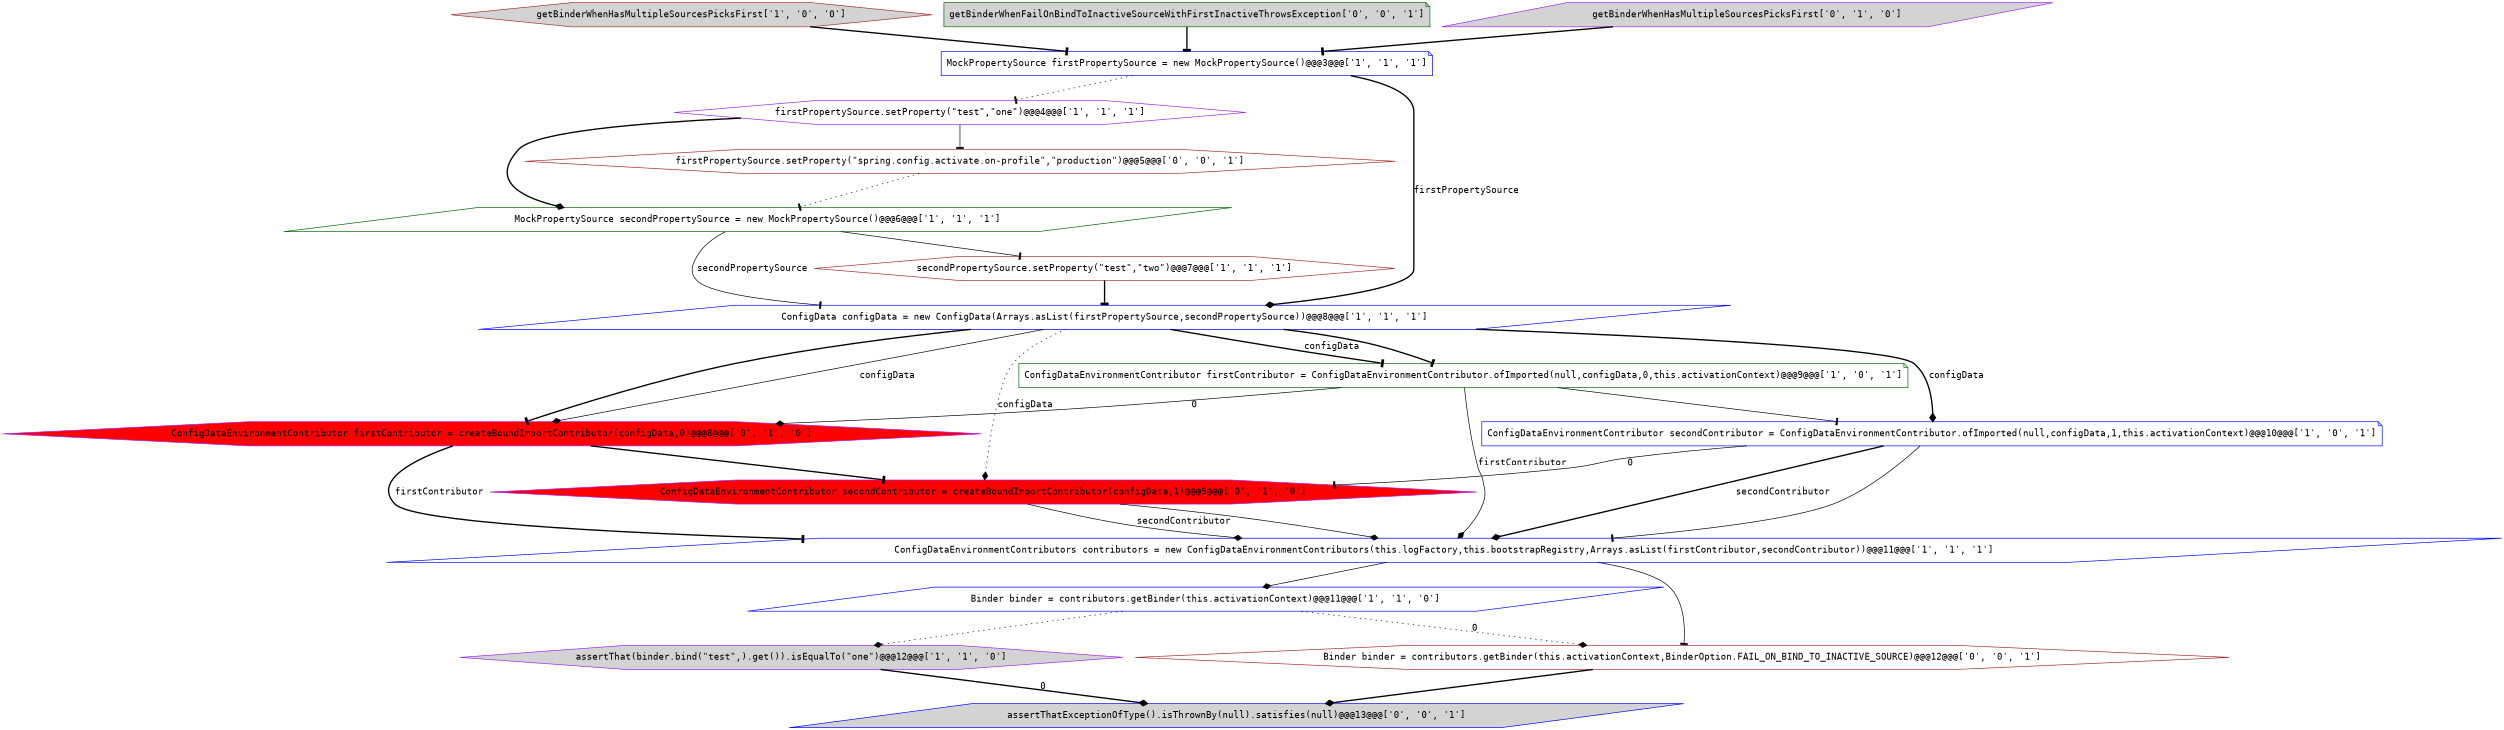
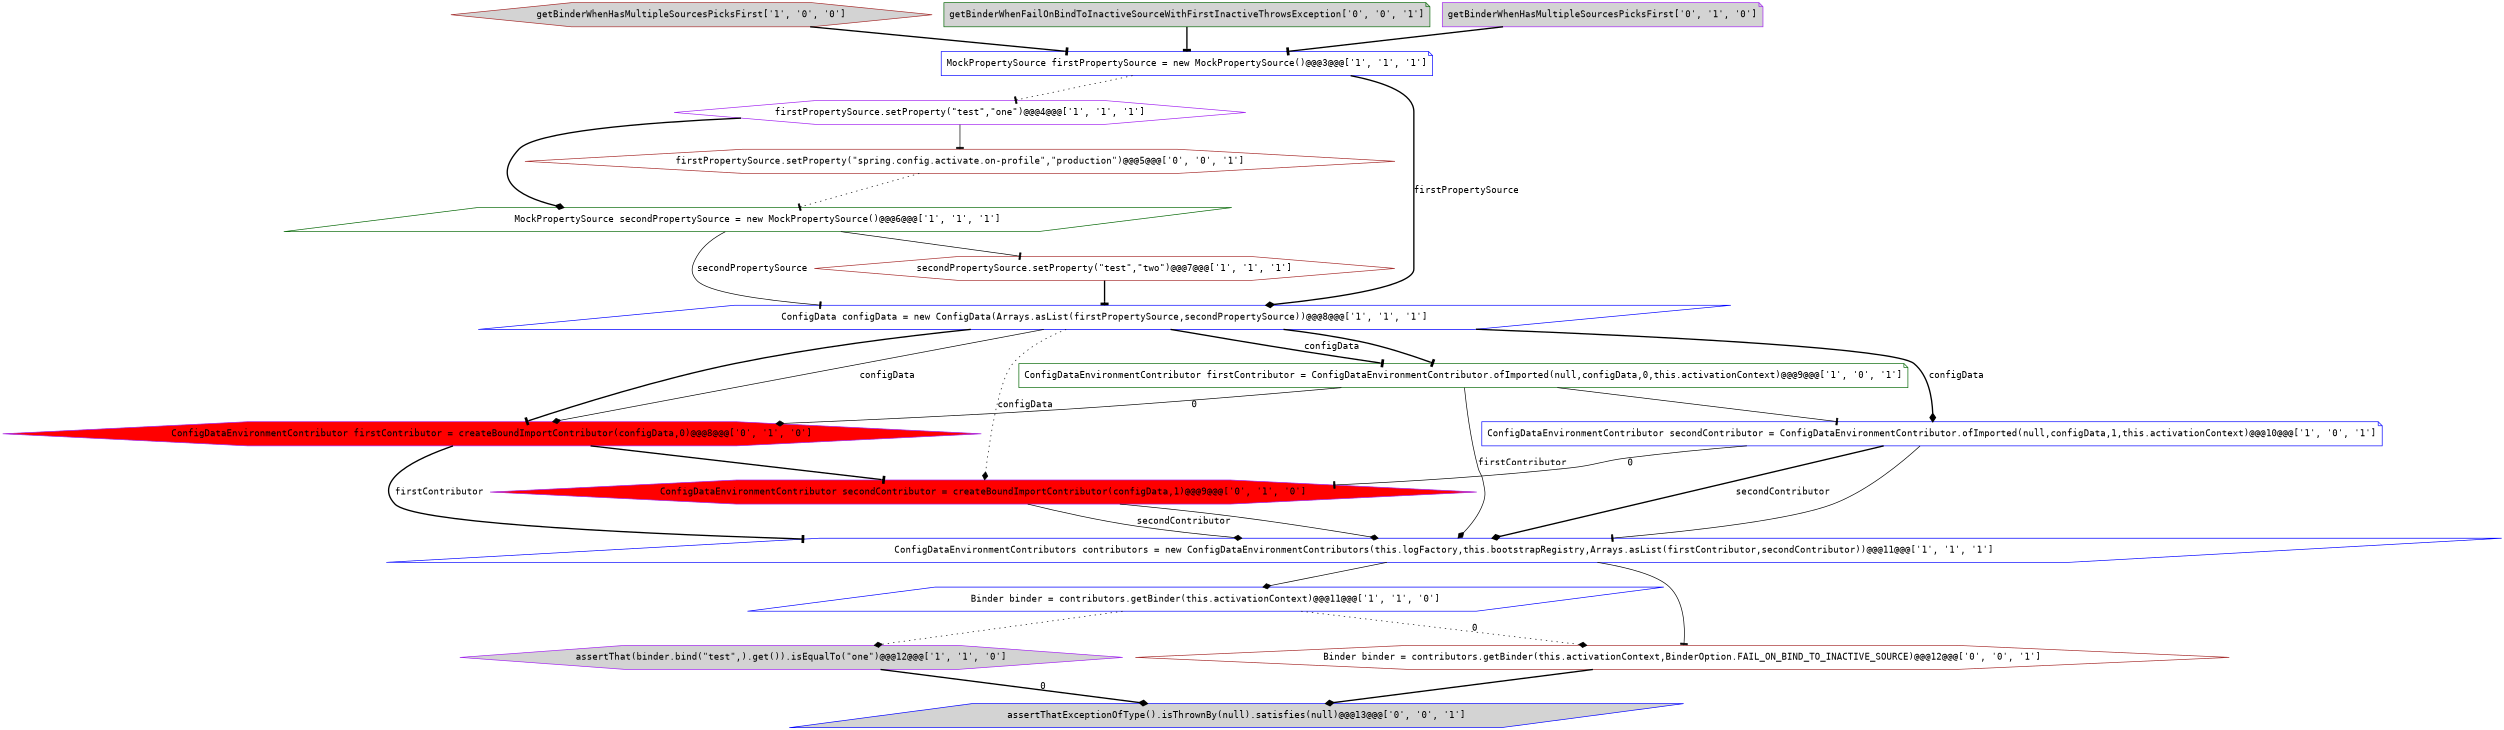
node "getBinderWhenHasMultipleSourcesPicksFirst['0', '1', '0']": shape parallelogram -> note
